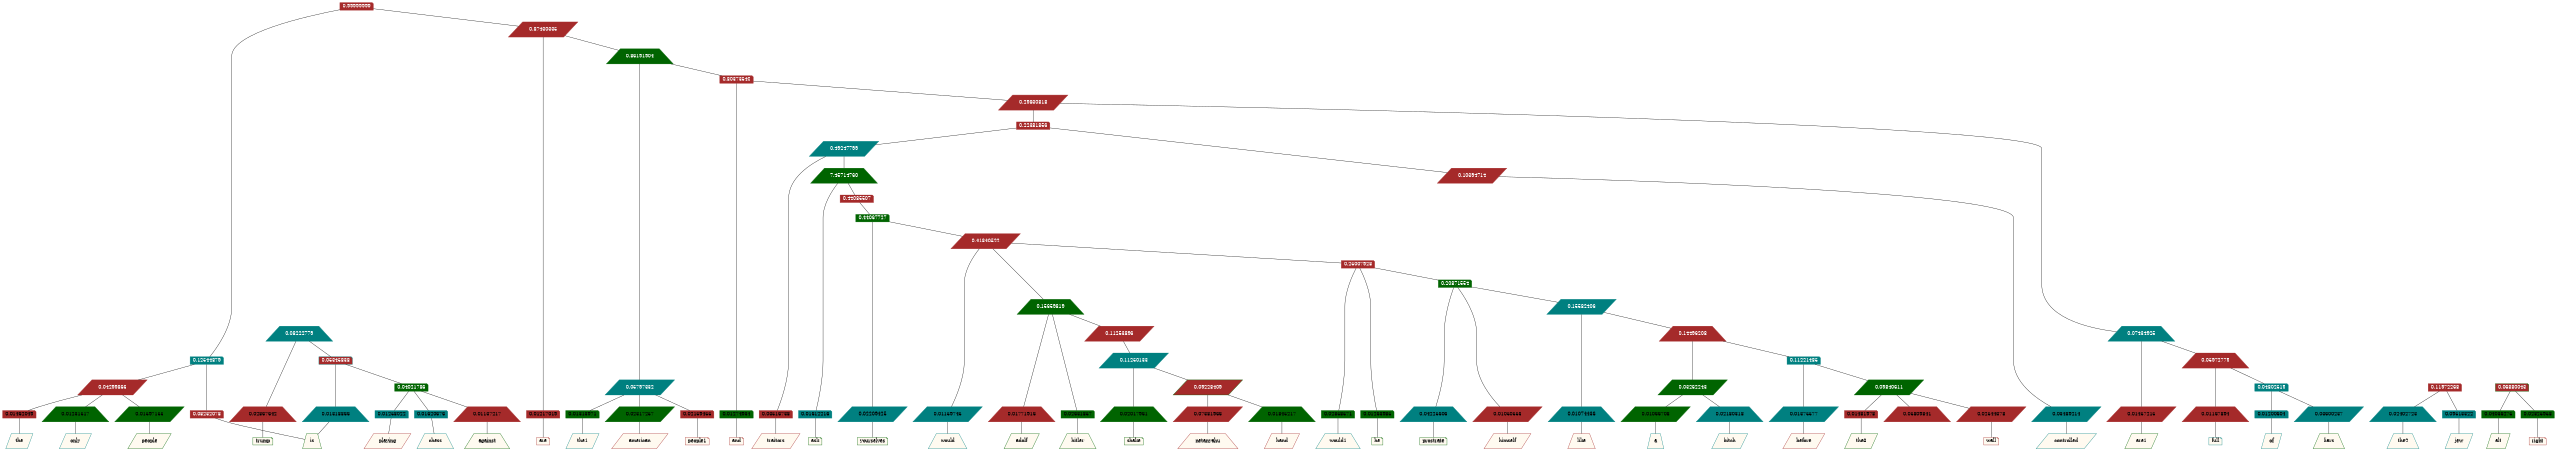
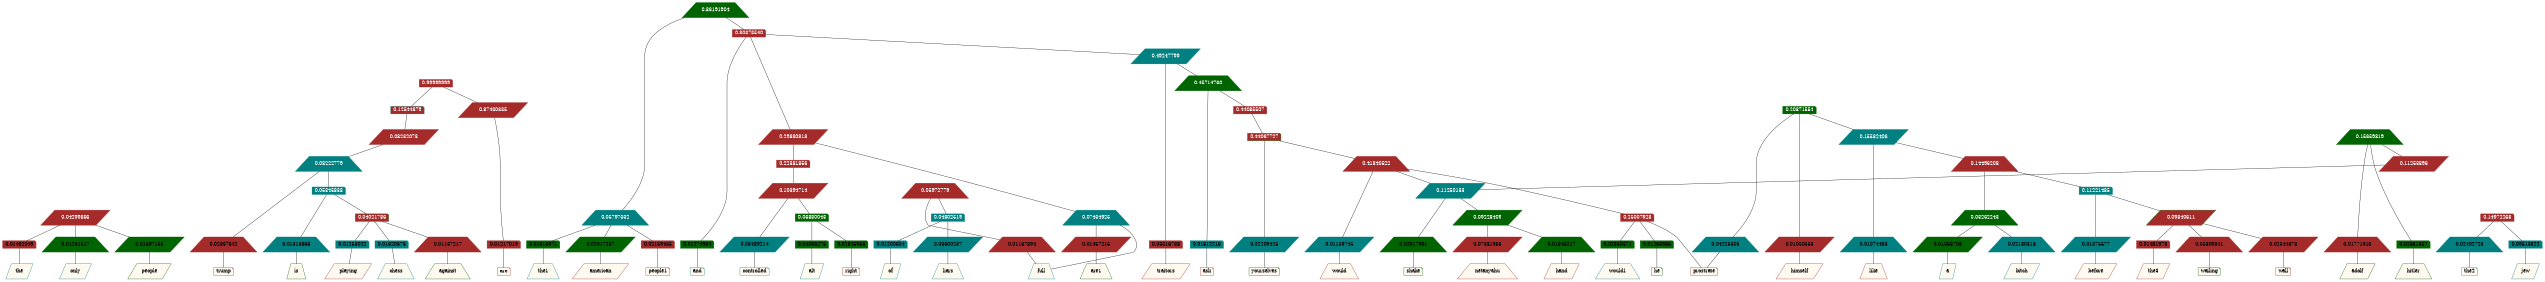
edge "0.87430335" -- "0.86191904": removed
edge "0.22381856" -- "0.49247799": now "0.80373540" -- "0.49247799"
node "7.45714760": label "7.45714760" -> "0.45714760"
edge "0.10394714" -- "0.06880043": added
node "0.44067727": fillcolor darkgreen -> brown
node "0.41840522": shape parallelogram -> trapezium
node "wailing": added
edge "0.41840522" -- "0.15659819": now "0.41840522" -- "0.11250133"
edge "0.25007928" -- "0.20871554": now "0.25007928" -- "prostrate"
edge "0.07434925" -- "0.05972779": now "0.07434925" -- "full"
node "0.12544879": fillcolor teal -> brown
node "0.05345838": fillcolor brown -> teal
edge "0.12544879" -- "0.04299866": removed
node "0.04021786": fillcolor darkgreen -> brown
node "0.05797332": shape parallelogram -> trapezium
node "0.09228409": fillcolor brown -> darkgreen
node "0.03262243": shape parallelogram -> trapezium
node "0.09840611": fillcolor darkgreen -> brown
node "0.11972268": label "0.11972268" -> "0.14972268"
node "0.06880043": fillcolor brown -> darkgreen
node "0.08232078": shape note -> parallelogram
edge "0.08232078" -- "is": now "0.08232078" -- "0.08222779"
node "trump": color darkgreen -> brown
node "the1": shape parallelogram -> trapezium
node "and": color brown -> teal
node "ask": color darkgreen -> brown
node "would": color teal -> brown
node "prostrate": color darkgreen -> brown
node "a": shape trapezium -> parallelogram
node "the3": color darkgreen -> brown
node "controlled": shape parallelogram -> note
node "are1": shape parallelogram -> trapezium
node "full": shape note -> trapezium
node "liars": color darkgreen -> teal
node "the2": shape trapezium -> note
node "alt": color darkgreen -> teal
